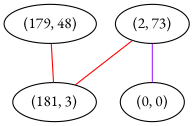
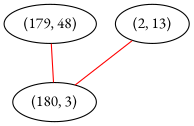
node "(2, 73)": label "(2, 73)" -> "(2, 13)"
node "(181, 3)": label "(181, 3)" -> "(180, 3)"
node "(0, 0)": removed
